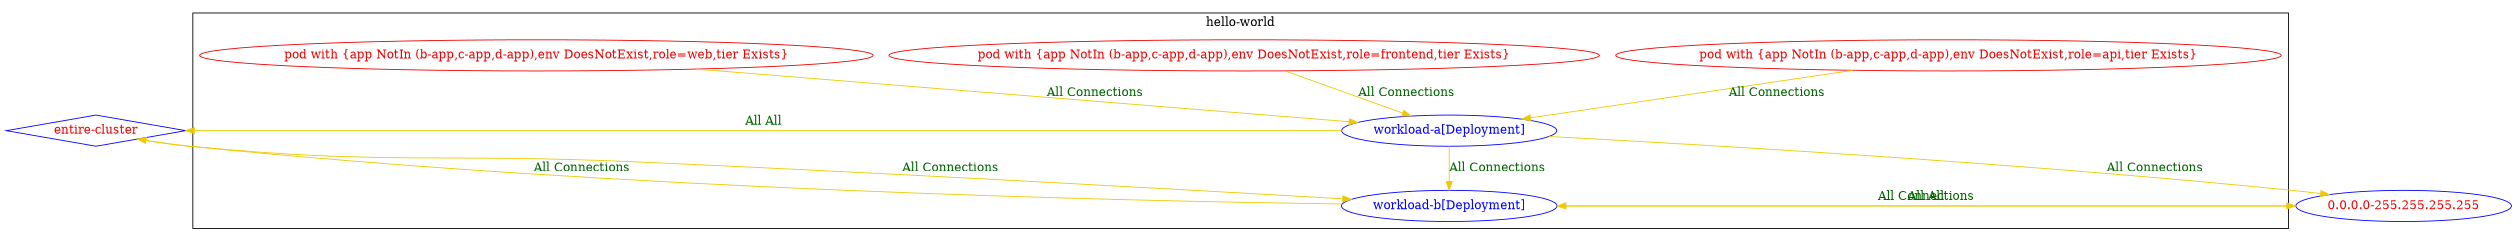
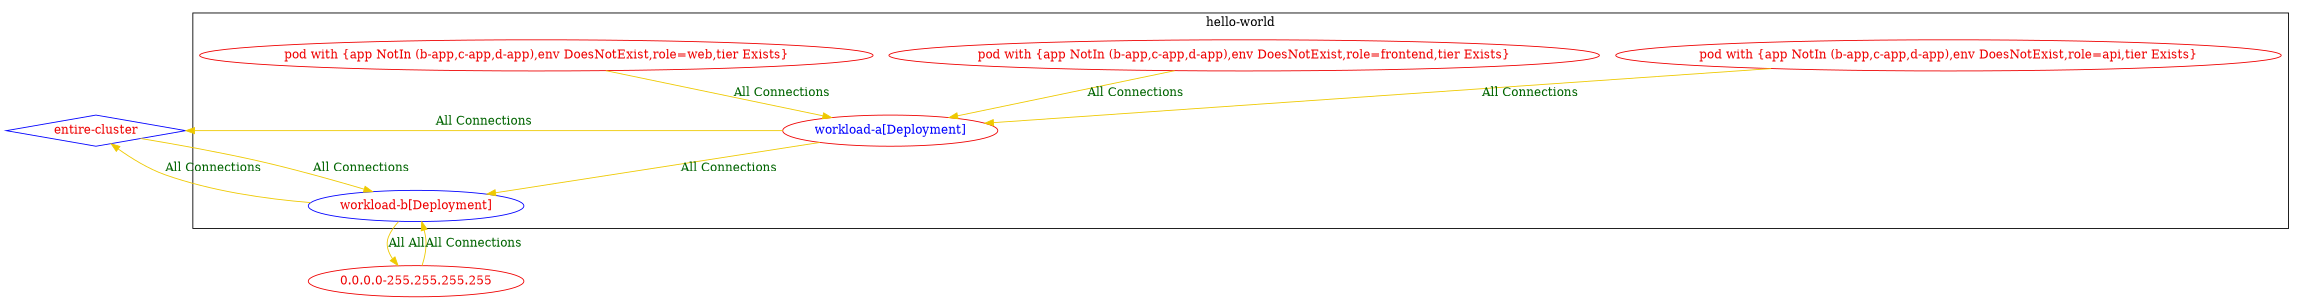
edge "workload-a[Deployment]" -> "entire-cluster": label "All All" -> "All Connections"
node "workload-a[Deployment]": color blue -> red2
edge "workload-a[Deployment]" -> "0.0.0.0-255.255.255.255": removed, label "All Connections"
node "workload-b[Deployment]": fontcolor blue -> red2
node "0.0.0.0-255.255.255.255": color blue -> red2
